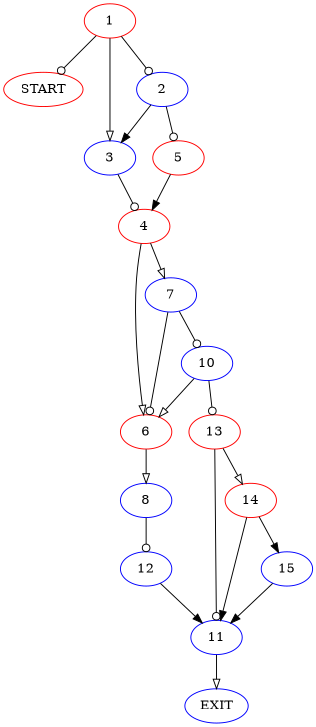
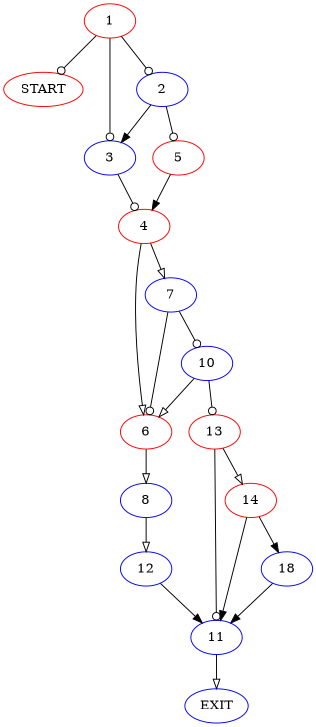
edge "1" -> "3": arrowhead onormal -> odot
edge "8" -> "12": arrowhead odot -> onormal
node "15": label "15" -> "18"
